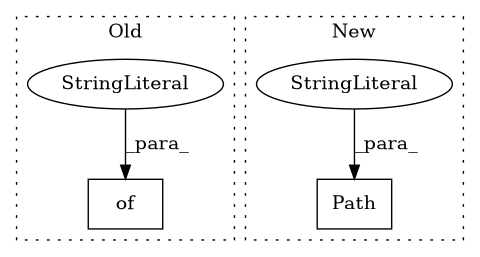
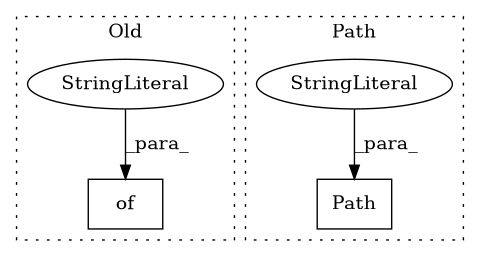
cluster "New": label "New" -> "Path"
